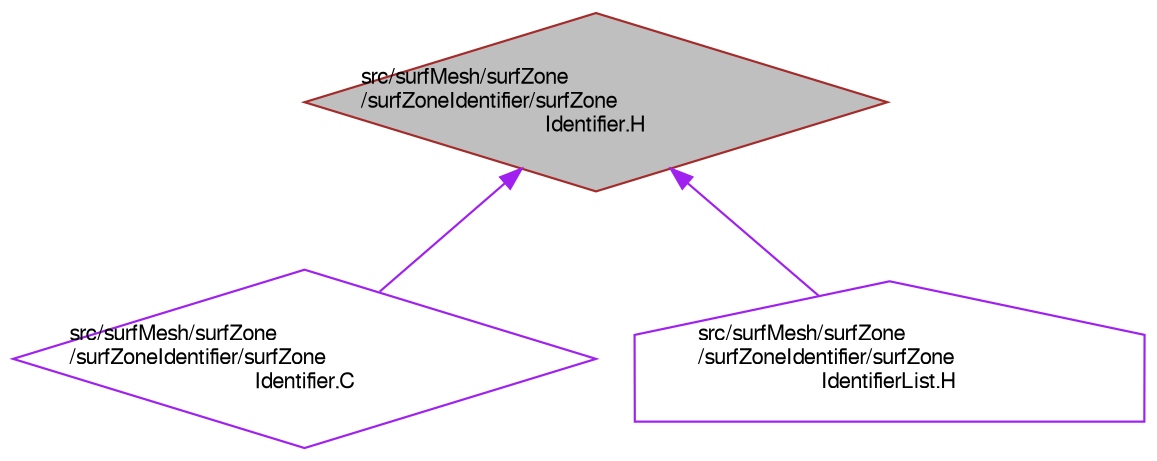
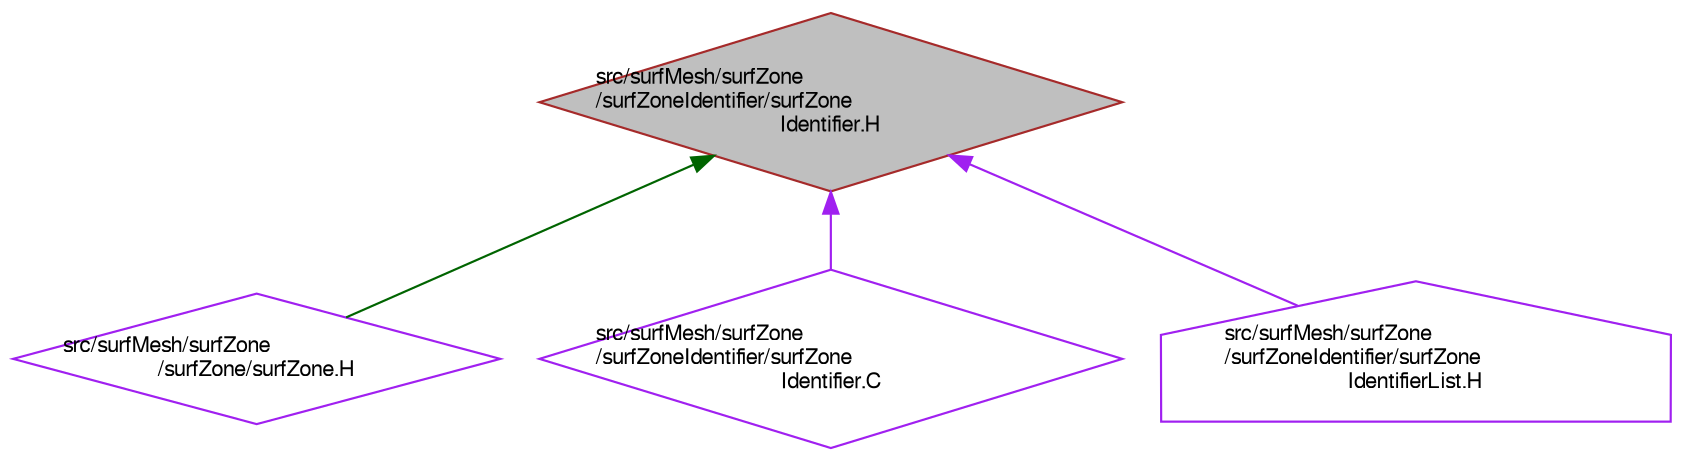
node "src/surfMesh/surfZone /surfZone/surfZone.H": added
